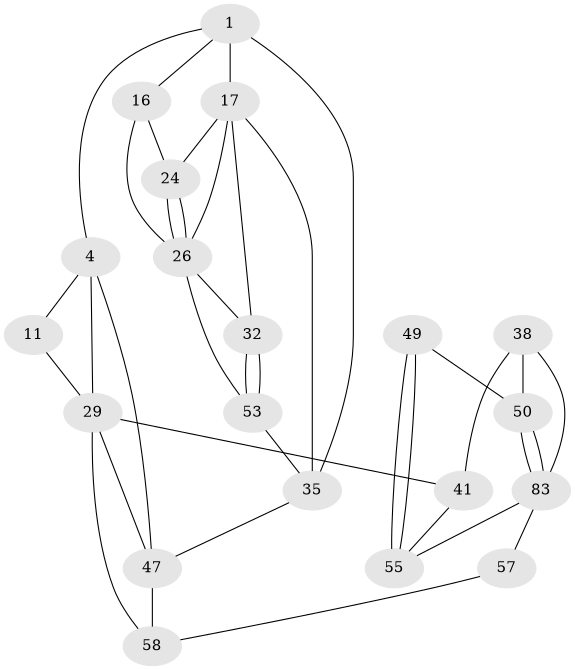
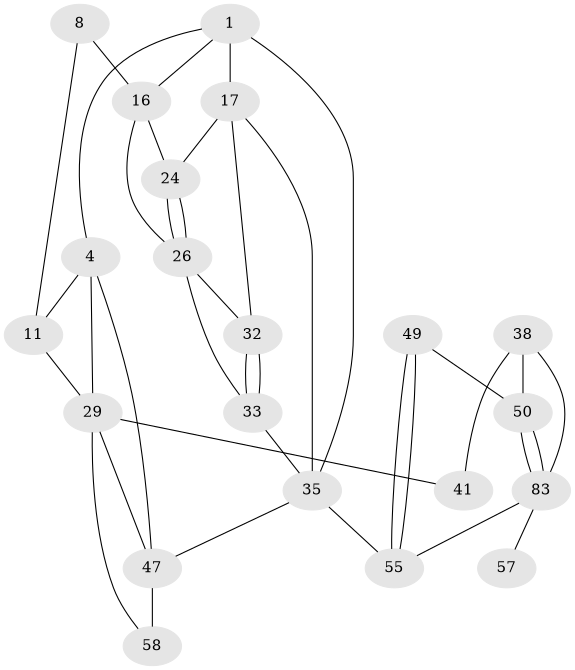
node "8": added
edge "17" -- "26": removed
node "53": label "53" -> "33"
edge "41" -- "55": now "35" -- "55"
edge "57" -- "58": removed
